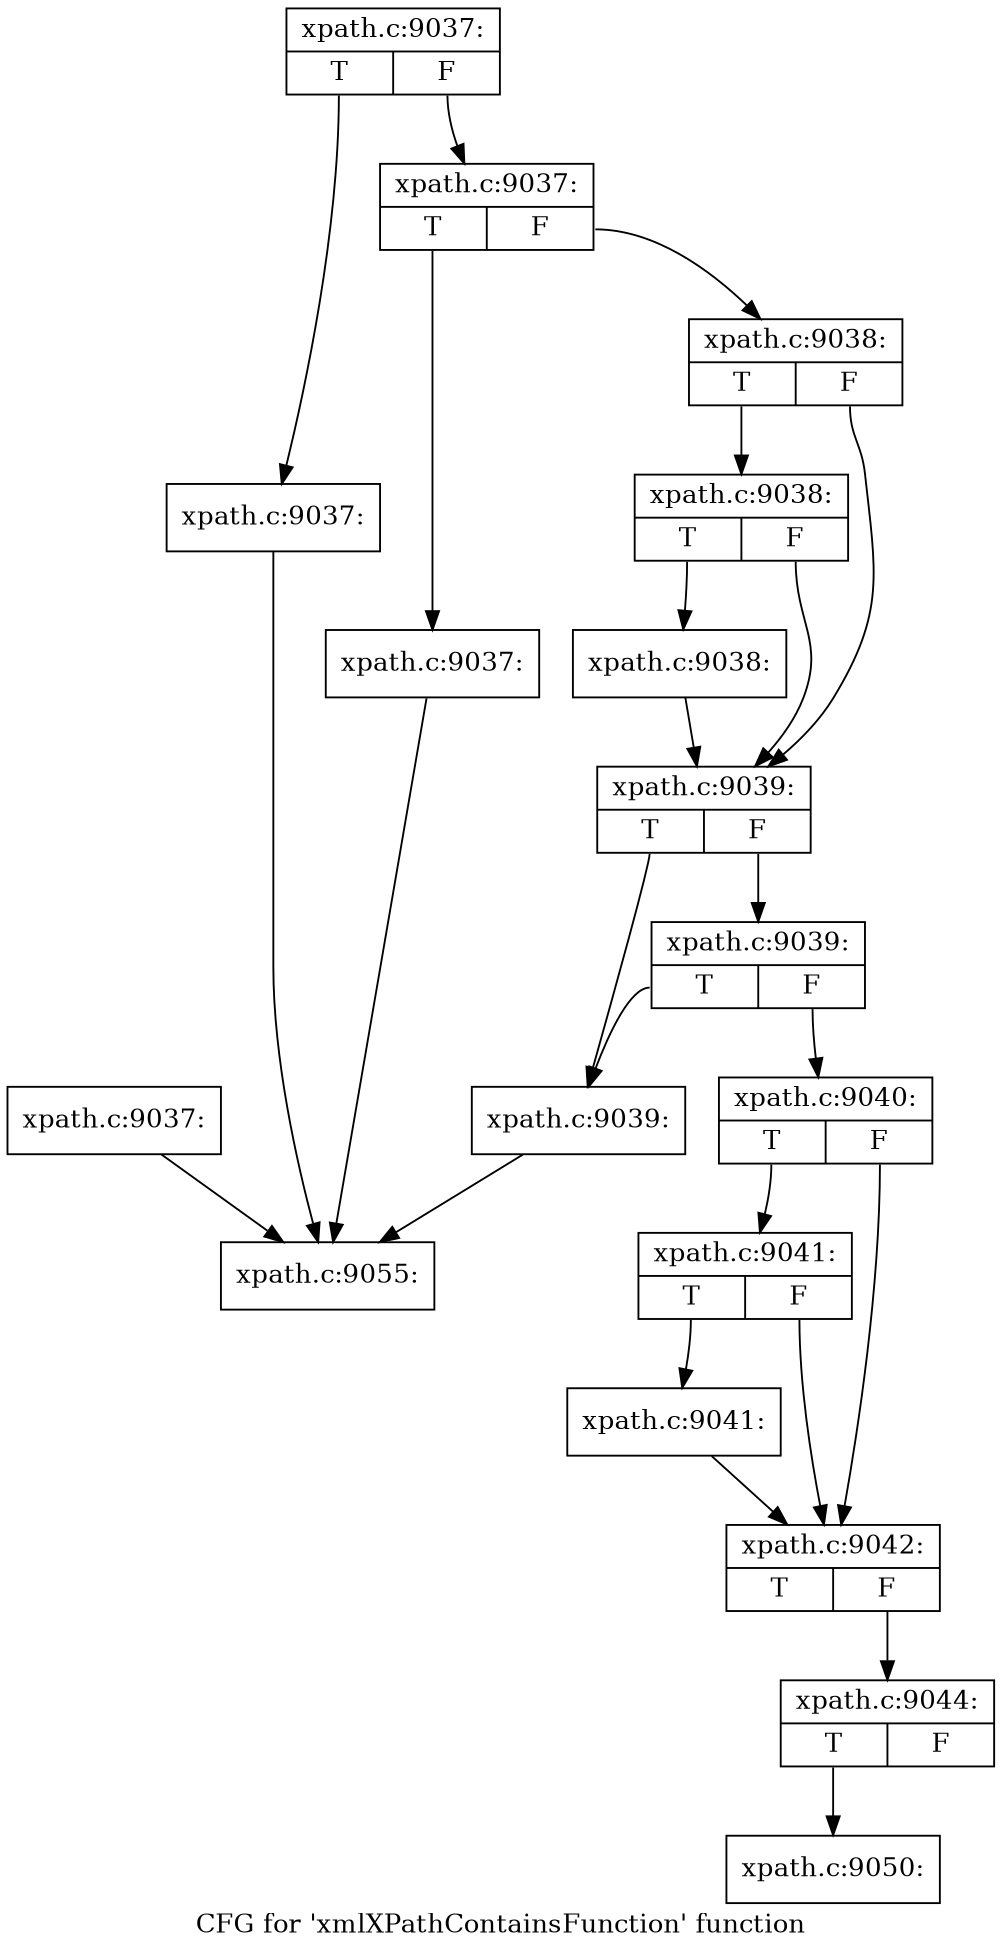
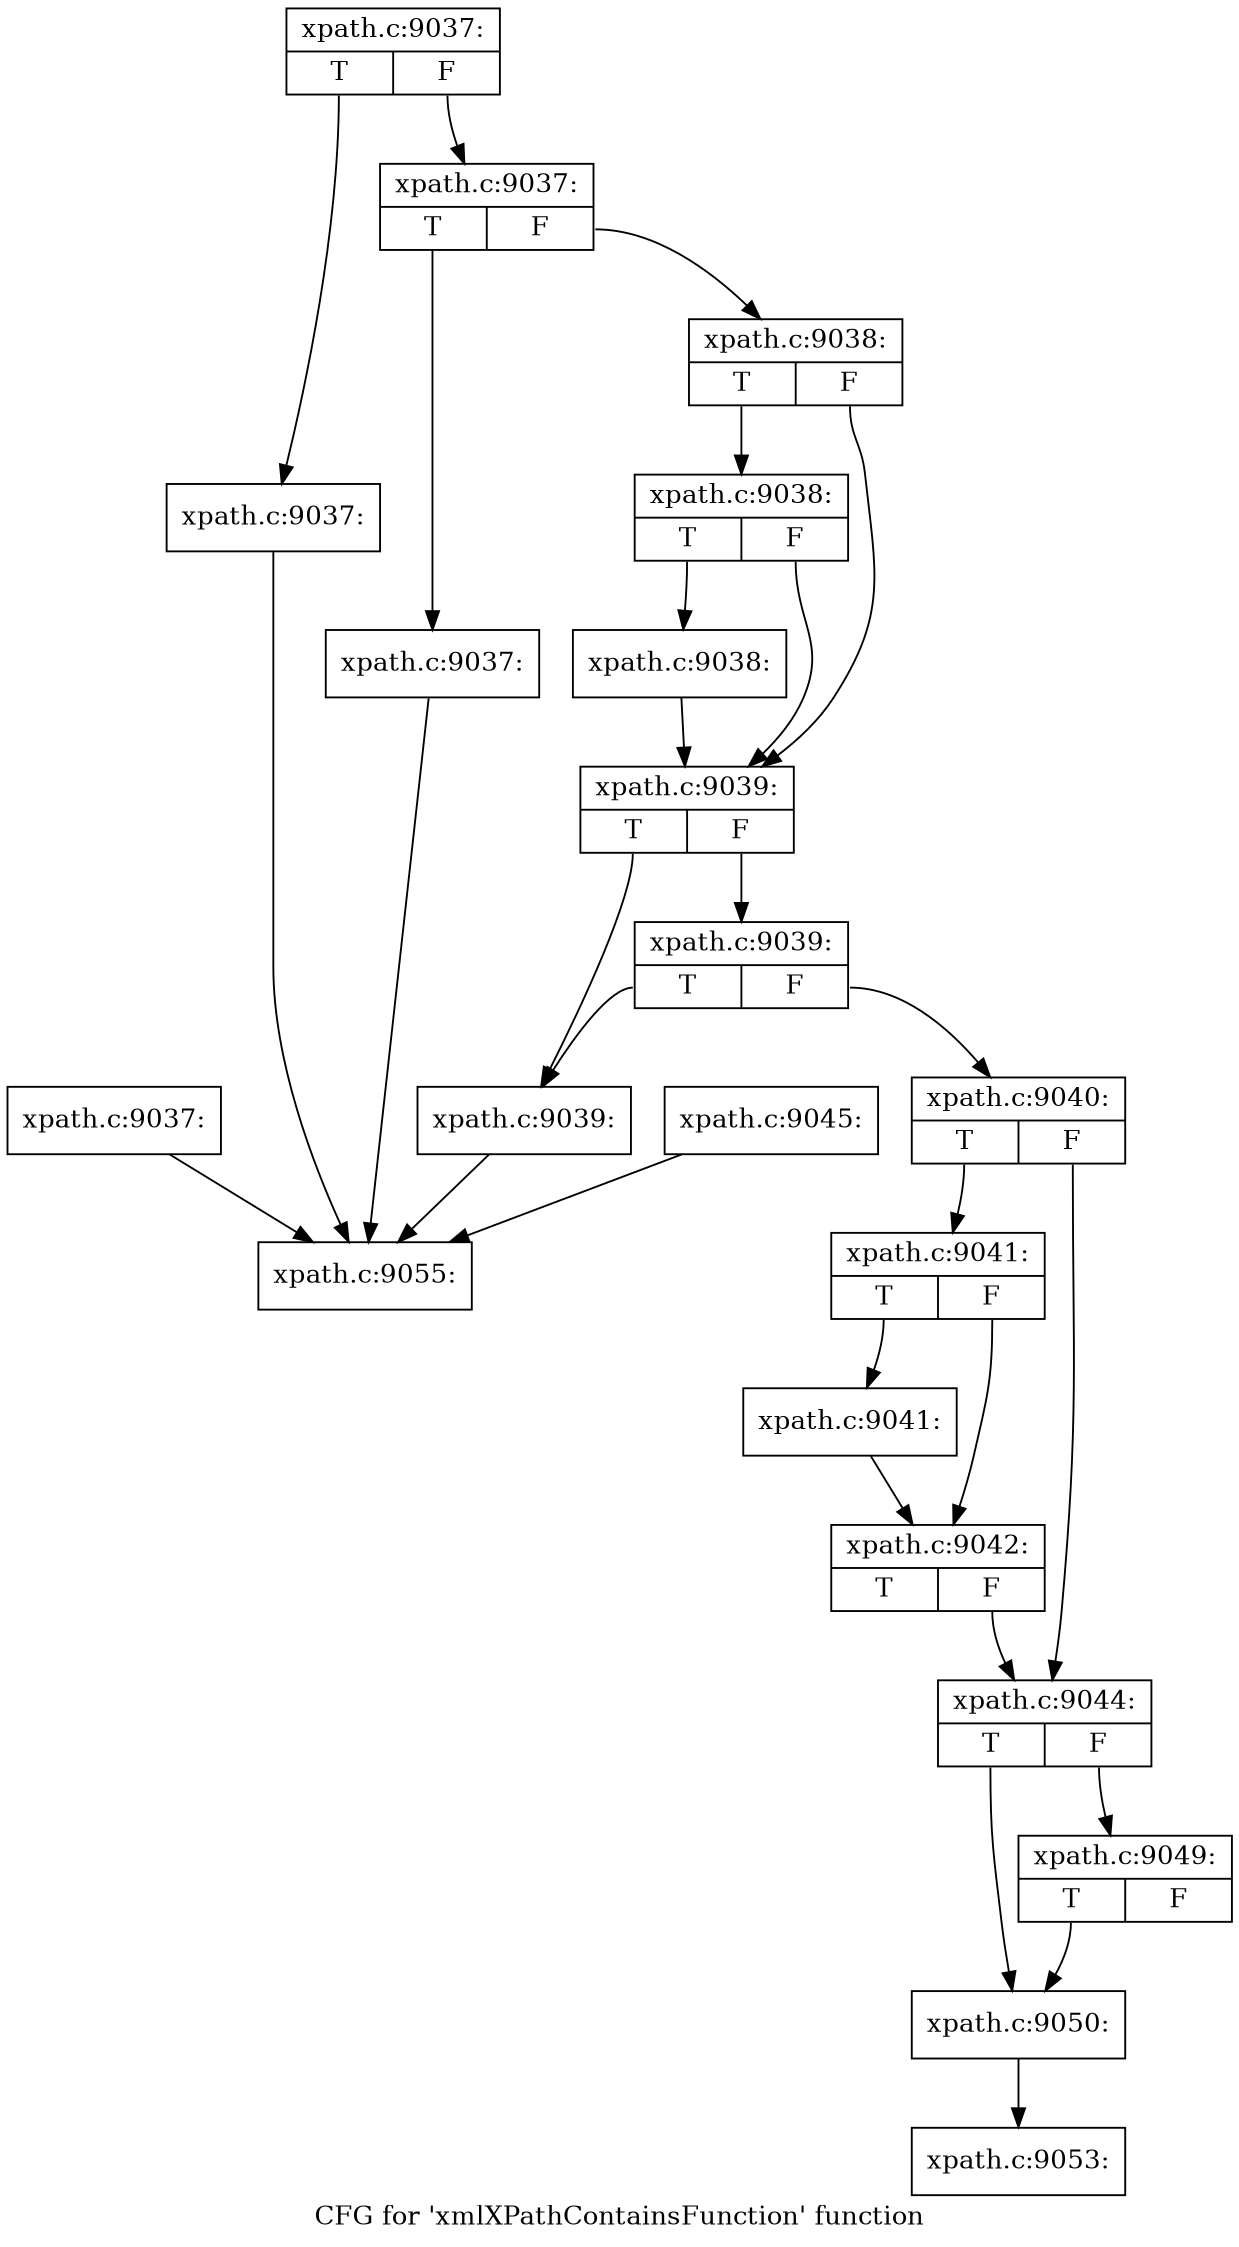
node "xpath.c:9045:": added
edge "xpath.c:9040:" -> "xpath.c:9042:": now "xpath.c:9040:" -> "xpath.c:9044:"
node "xpath.c:9049:": added
node "xpath.c:9053:": added
